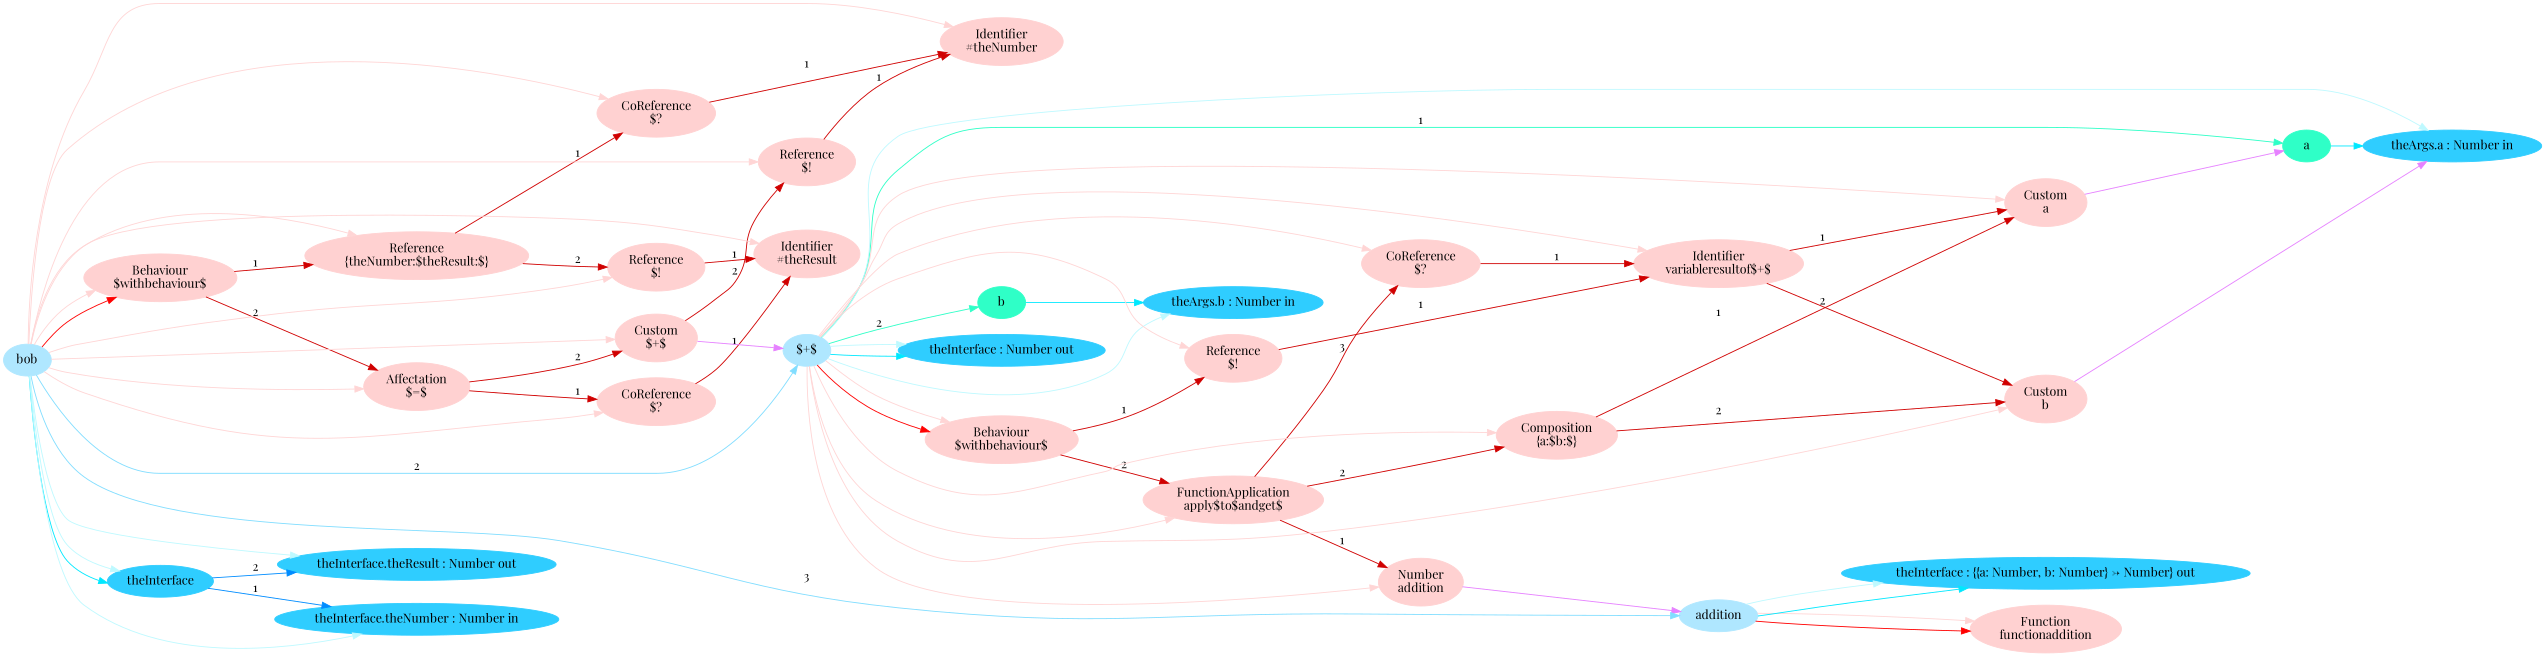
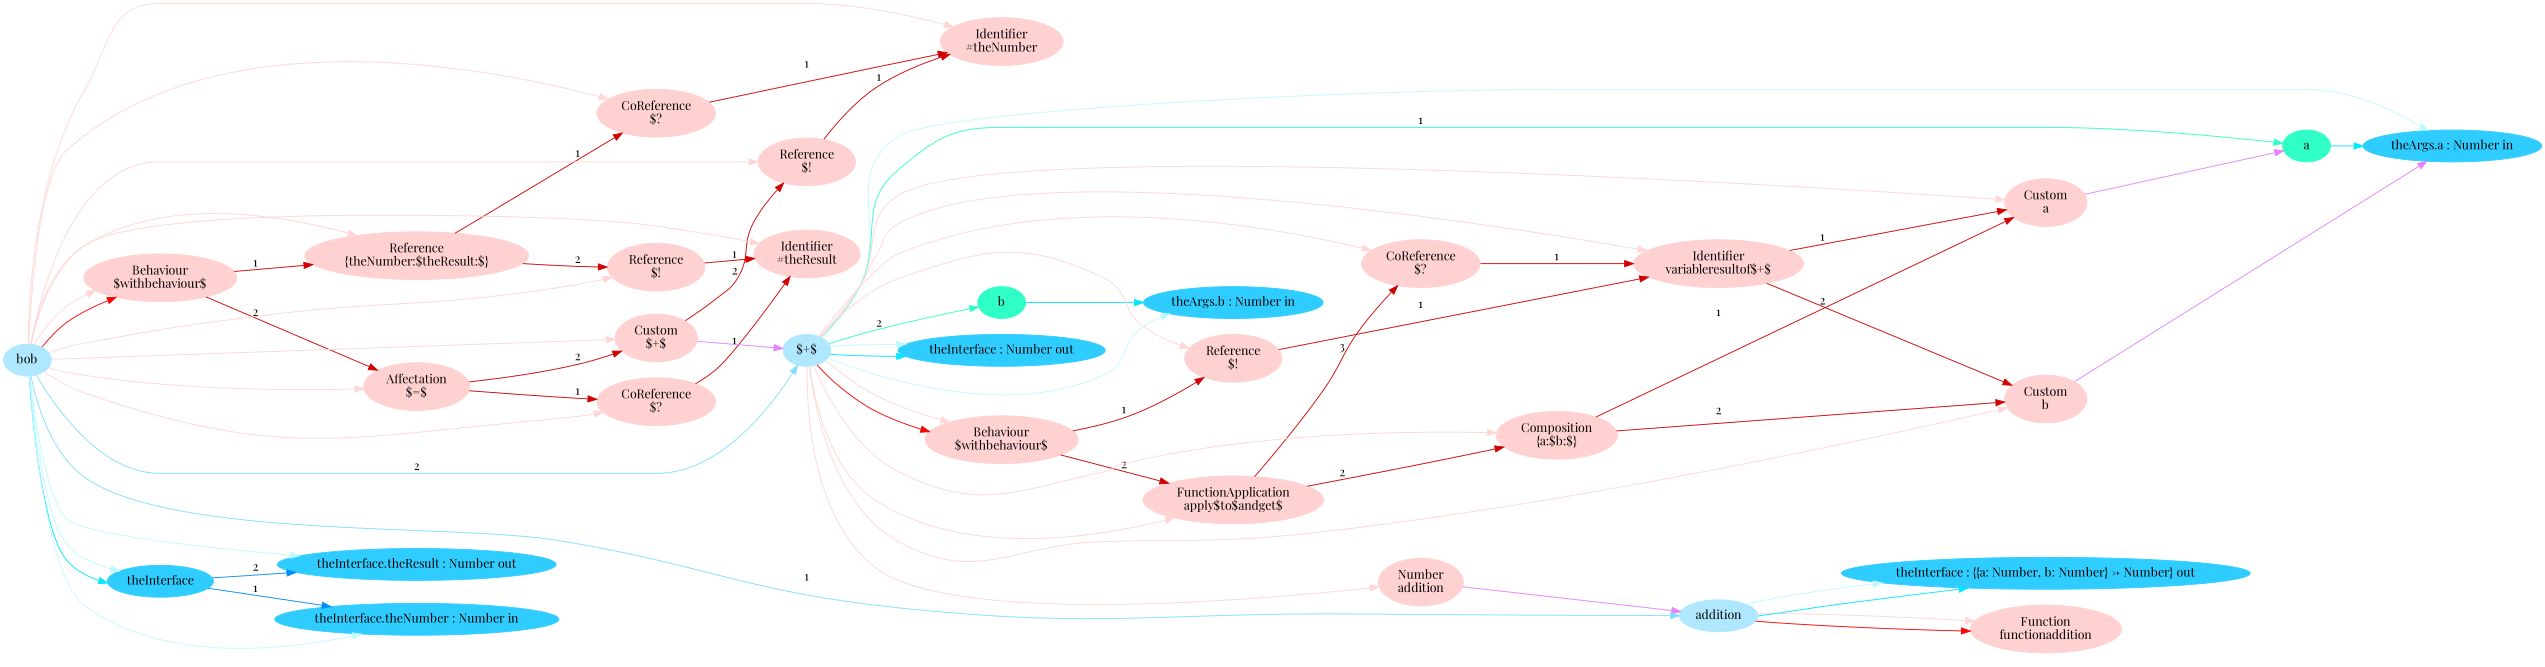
edge "FunctionApplication apply$to$andget$" -> "Number addition": removed, label "1"
edge "bob" -> "addition": label "3" -> "1"
